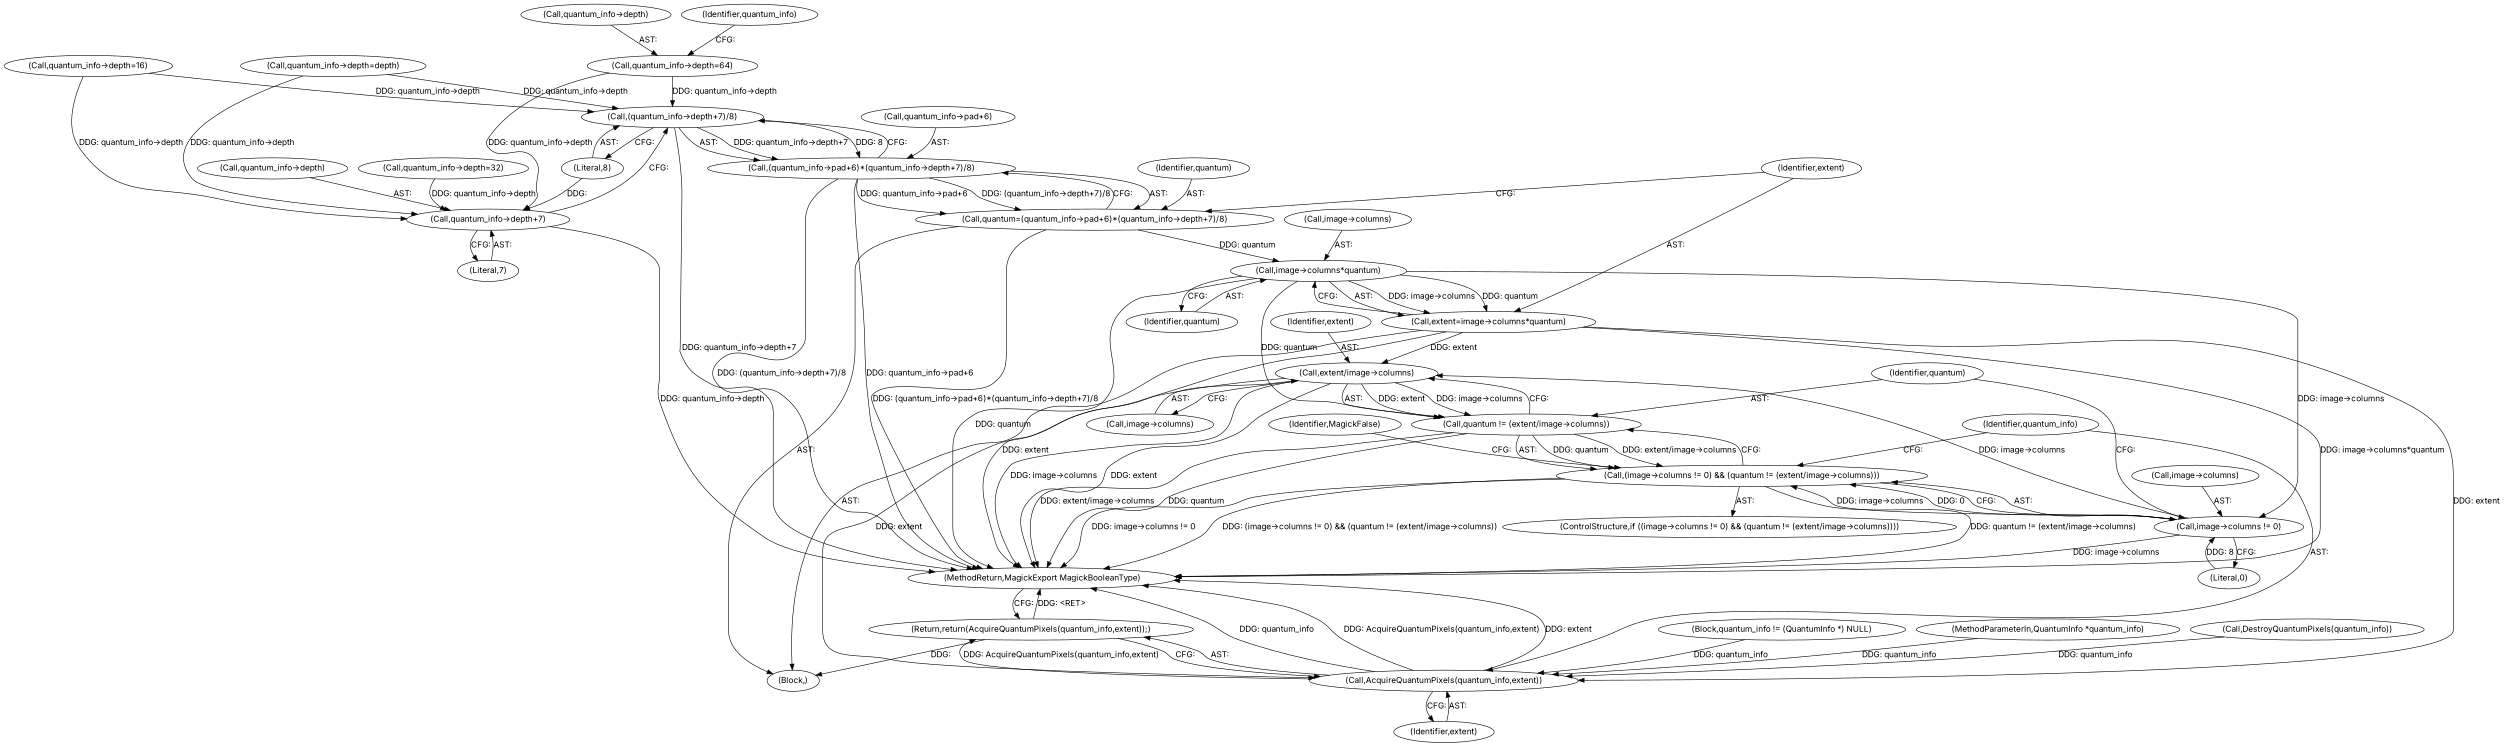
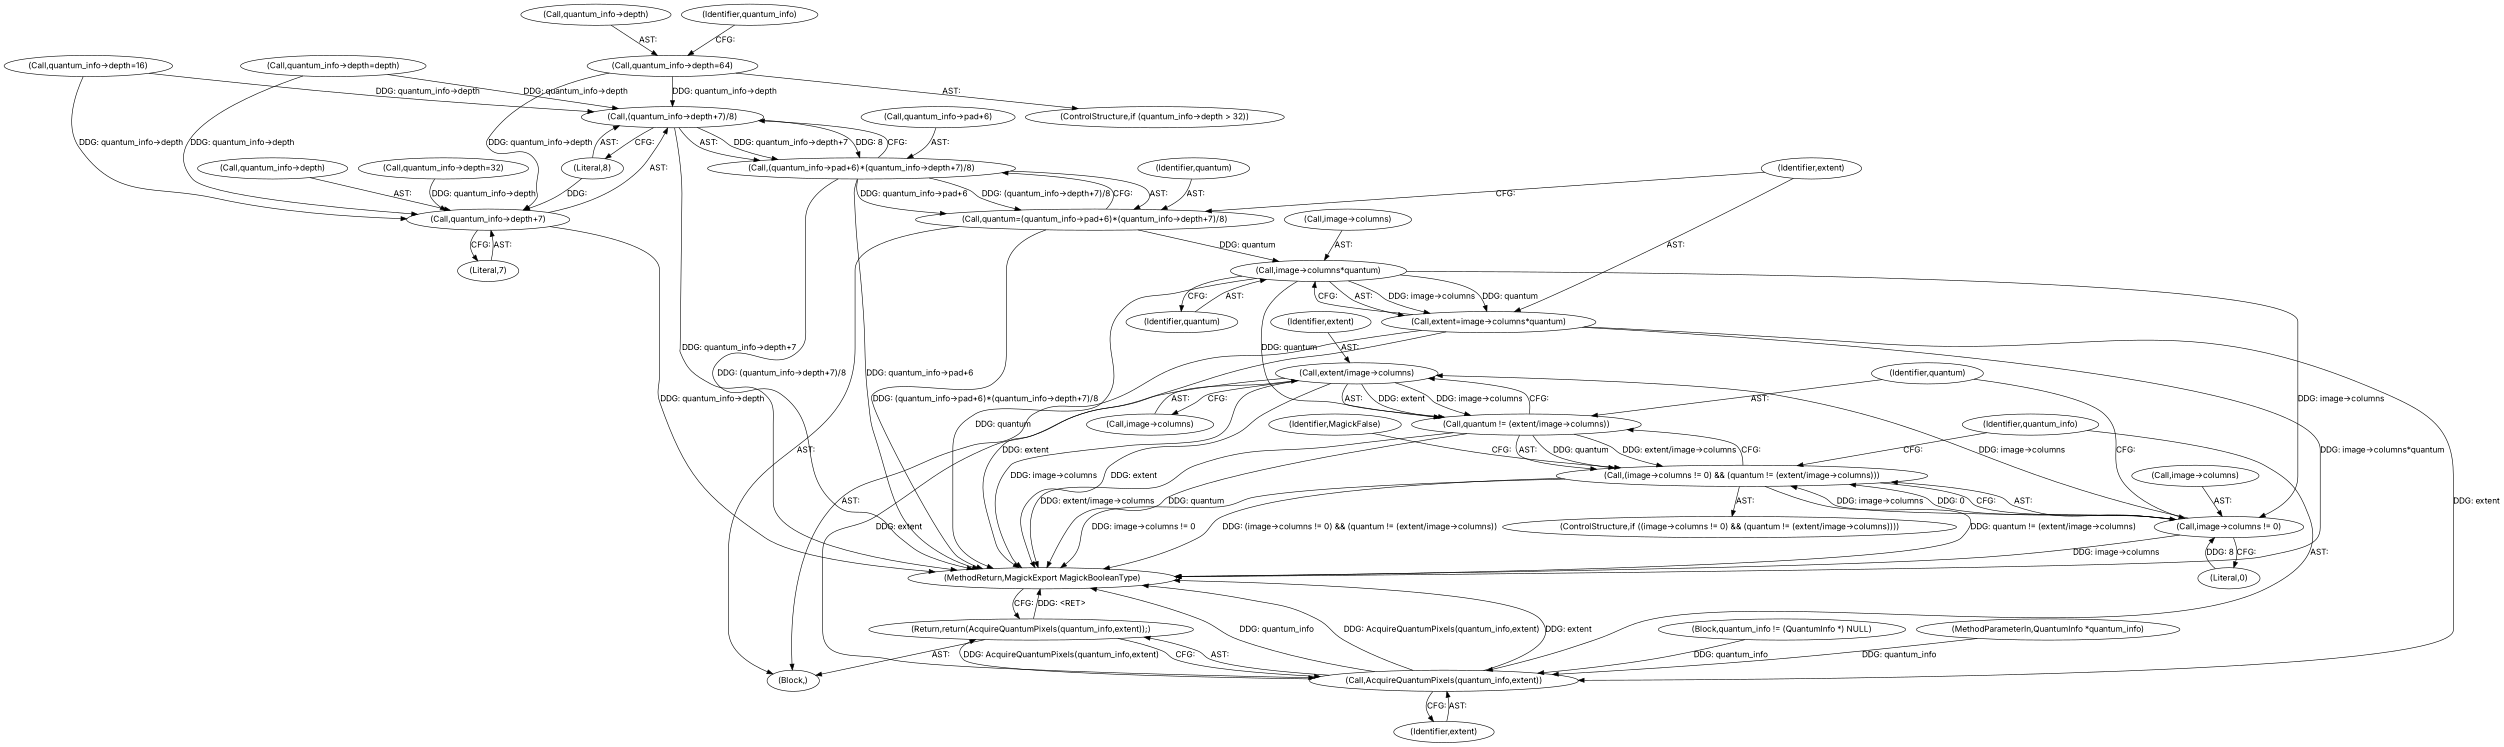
node "(ControlStructure,if (quantum_info->depth > 32))": added
edge "(Call,quantum_info->depth+7)" -> "(Call,(quantum_info->depth+7)/8)": label "CFG: " -> "AST: "
edge "(Call,extent=image->columns*quantum)" -> "(Call,extent/image->columns)": removed, label "DDG: extent"
node "(Call,DestroyQuantumPixels(quantum_info))": removed
edge "(Return,return(AcquireQuantumPixels(quantum_info,extent));)" -> "(Block,)": label "DDG: " -> "AST: "
